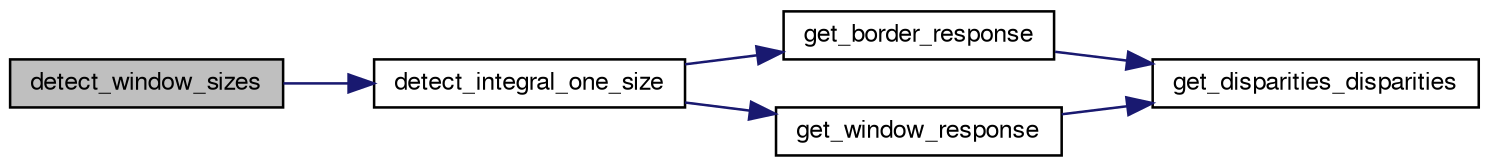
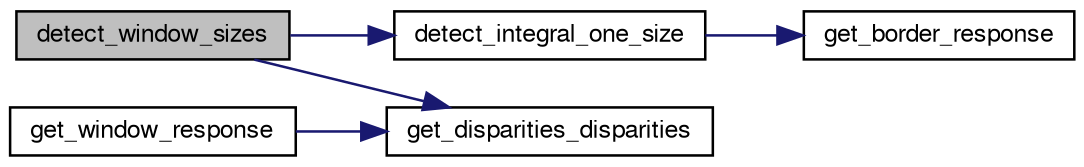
edge "get_border_response" -> "get_disparities_disparities": now "detect_window_sizes" -> "get_disparities_disparities"
edge "detect_integral_one_size" -> "get_window_response": removed
